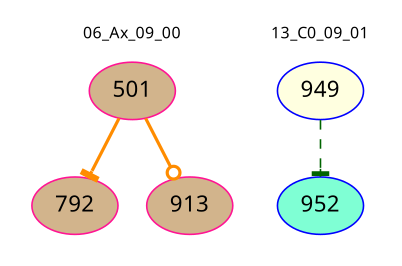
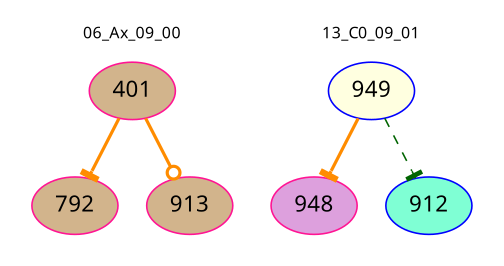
node "501": label "501" -> "401"
node "948": added
node "952": label "952" -> "912"
